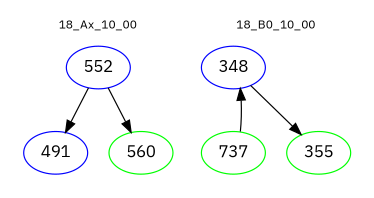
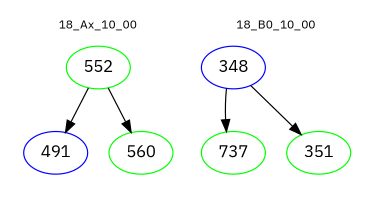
node "552": color blue -> green
edge "737" -> "348": reversed
node "355": label "355" -> "351"
